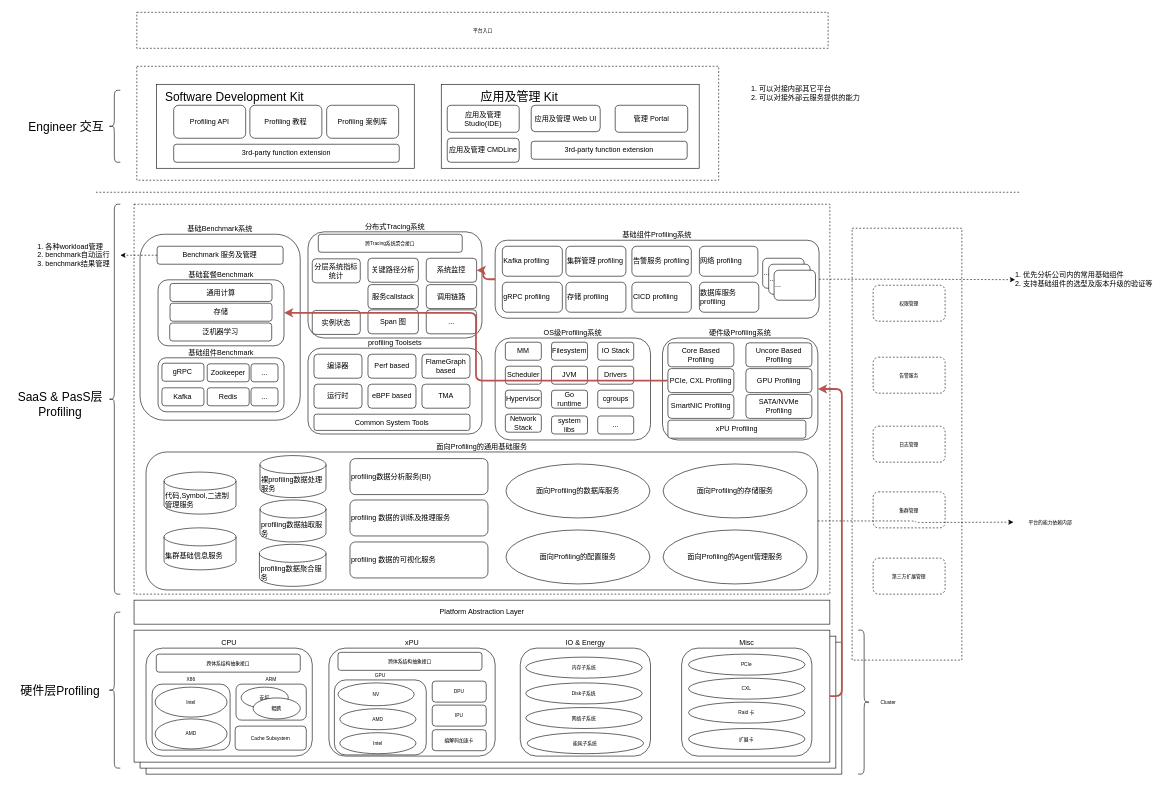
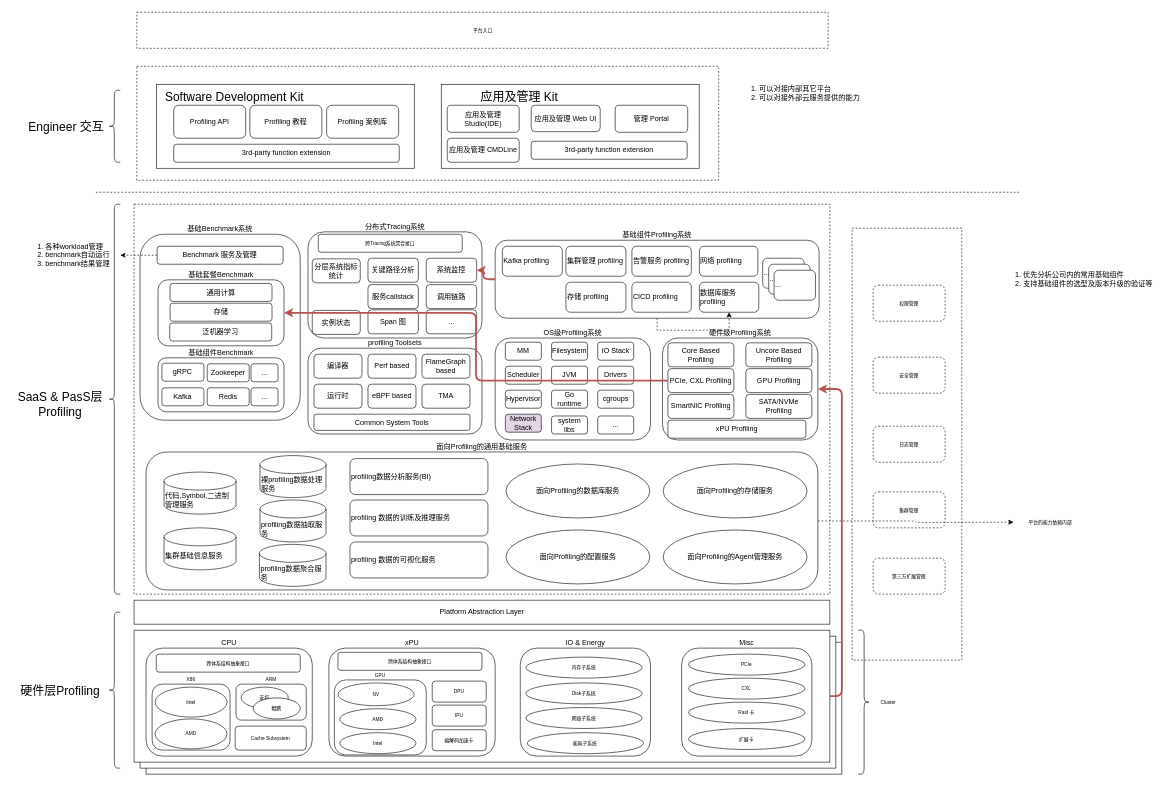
edge "基础组件Profiling系统" -> "1. 优先分析公司内的常用基础组件 2. 支持基础组件的选型及版本升级的验证等": now "基础组件Profiling系统" -> "数据库服务 profiling"
node "gRPC profiling": removed
node "告警服务": label "告警服务" -> "安全管理"
node "Network Stack": fillcolor #ffffff -> #e1d5e7
